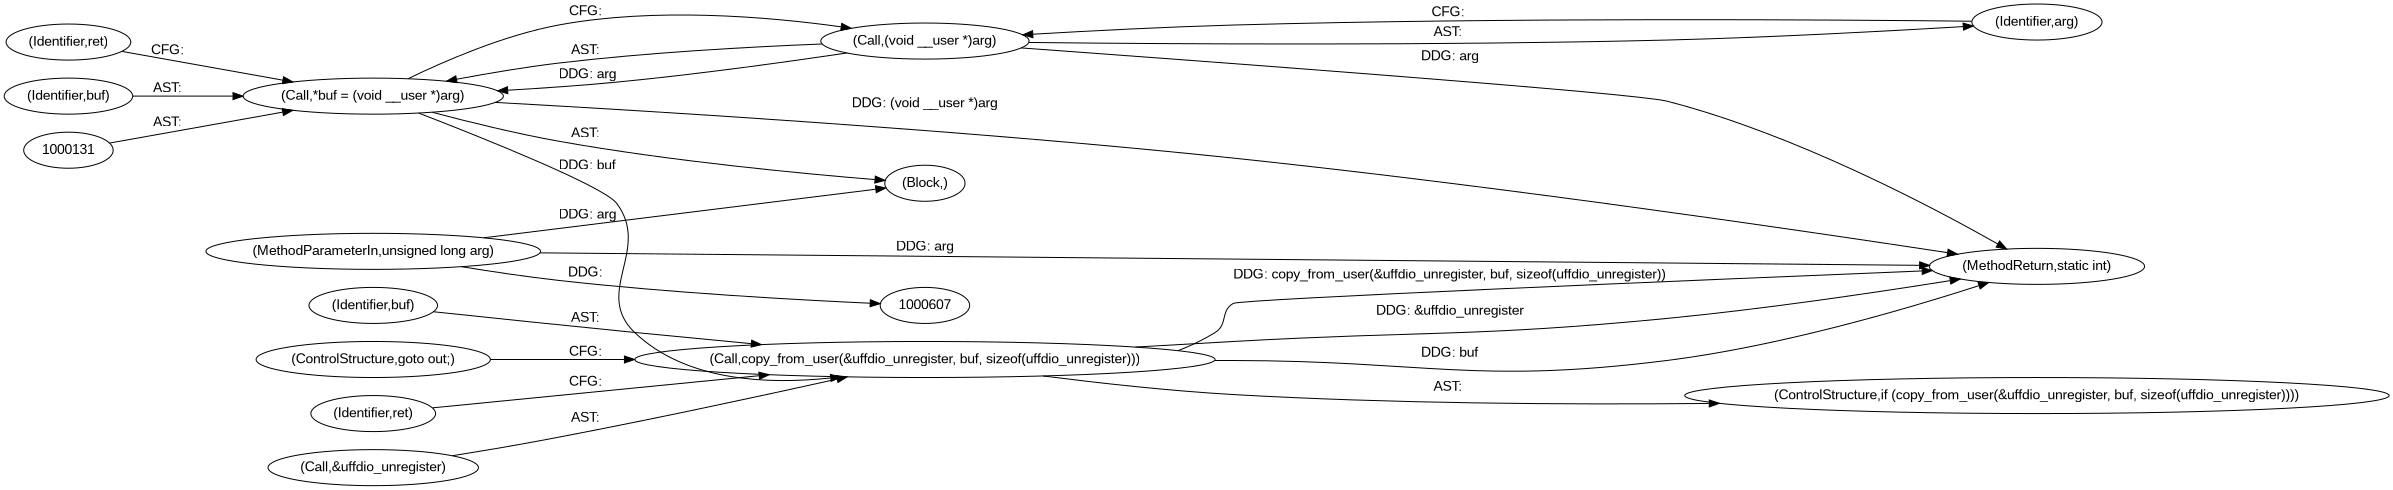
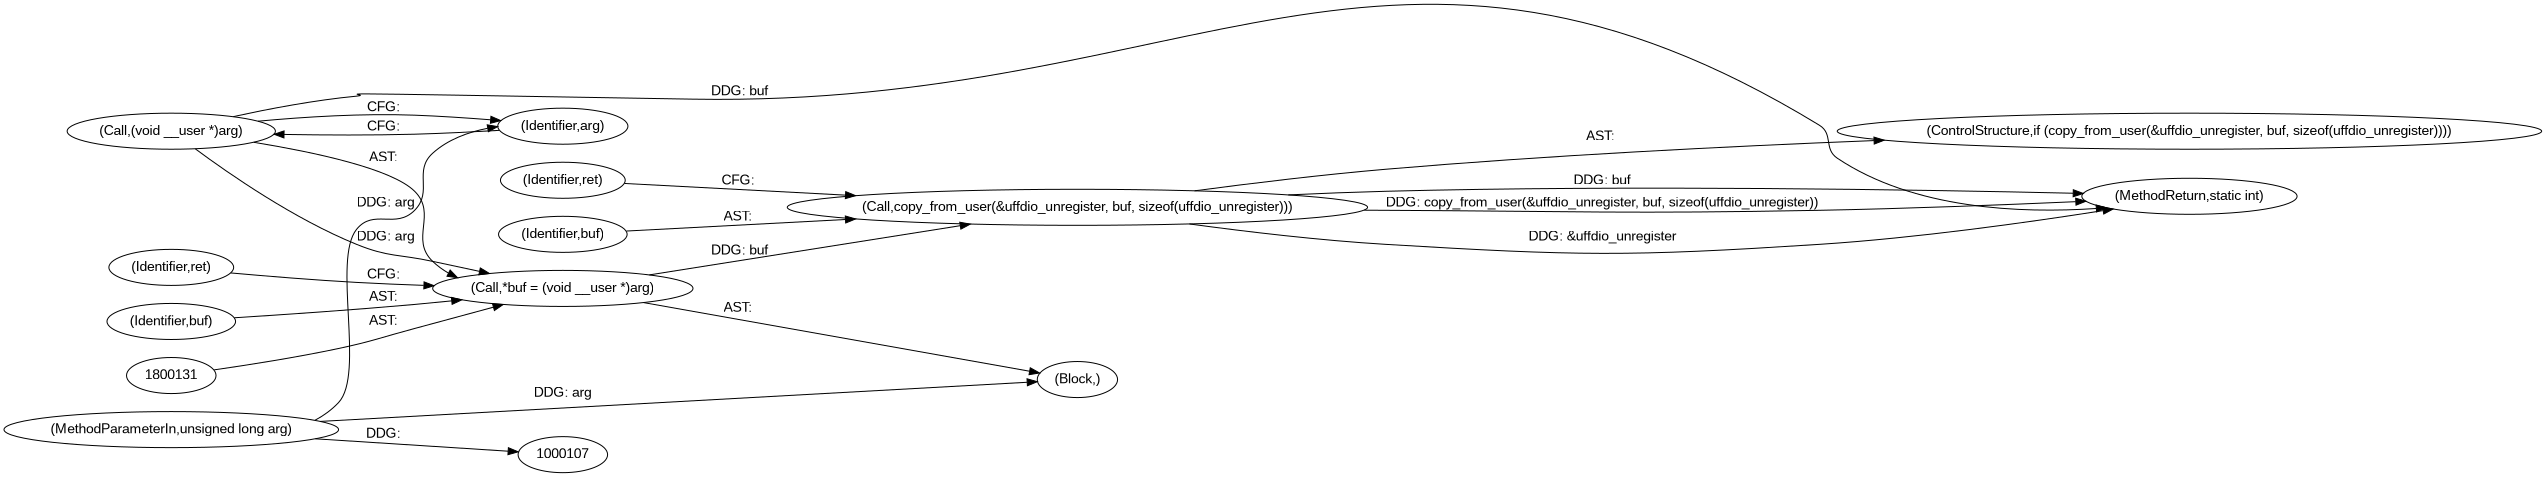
edge "(Call,*buf = (void __user *)arg)" -> "(Call,(void __user *)arg)": removed, label "CFG:"
edge "(Call,(void __user *)arg)" -> "(Identifier,arg)": label "AST: " -> "CFG: "
edge "(Call,(void __user *)arg)" -> "(MethodReturn,static int)": label "DDG: arg" -> "DDG: buf"
node "1000131": label "1000131" -> "1800131"
edge "(Call,*buf = (void __user *)arg)" -> "(MethodReturn,static int)": removed, label "DDG: (void __user *)arg"
edge "(MethodParameterIn,unsigned long arg)" -> "(MethodReturn,static int)": now "(MethodParameterIn,unsigned long arg)" -> "(Identifier,arg)"
node "1000607": label "1000607" -> "1000107"
node "(ControlStructure,goto out;)": removed
node "(Call,&uffdio_unregister)": removed
